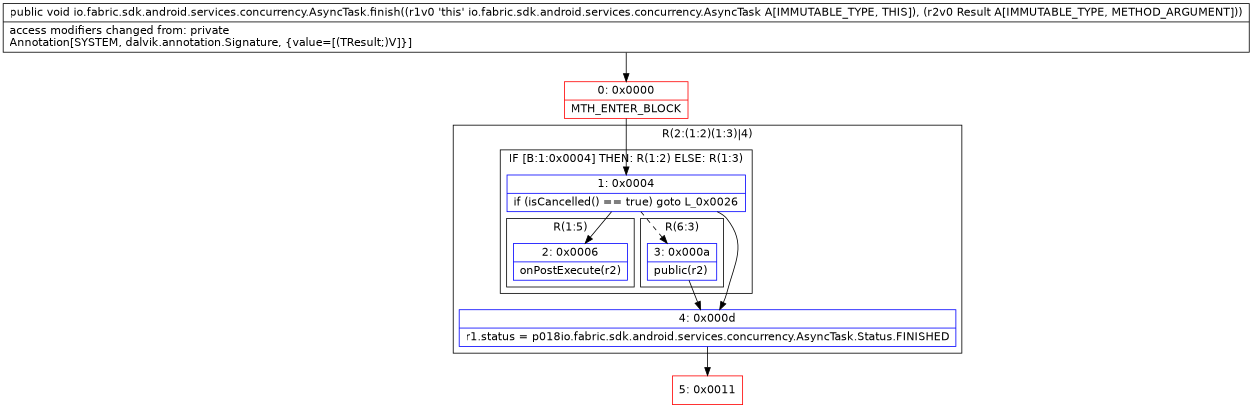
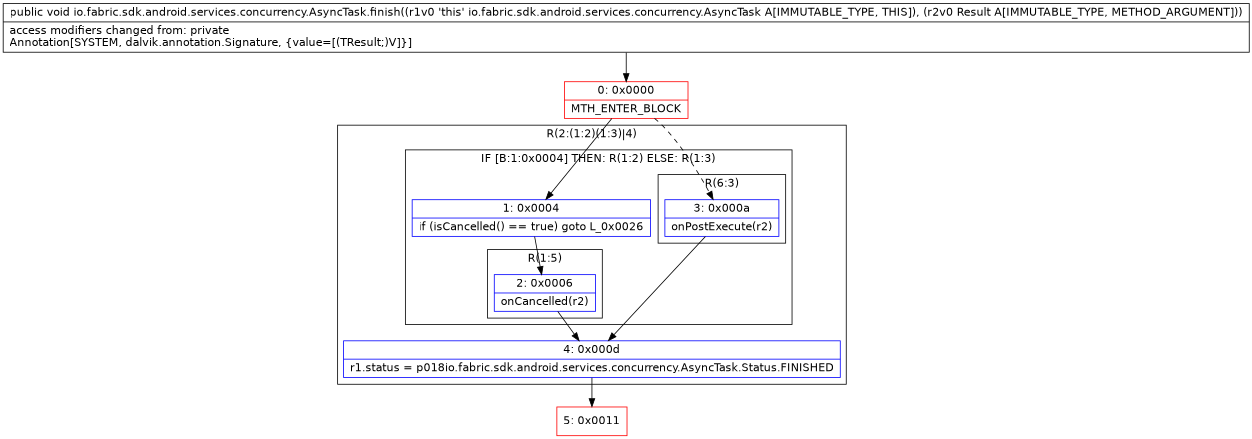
edge "1: 0x0004" -> "3: 0x000a": now "0: 0x0000" -> "3: 0x000a"
edge "1: 0x0004" -> "4: 0x000d": now "2: 0x0006" -> "4: 0x000d"
node "2: 0x0006": text "onPostExecute(r2)" -> "onCancelled(r2)"
node "3: 0x000a": text "public(r2)" -> "onPostExecute(r2)"
